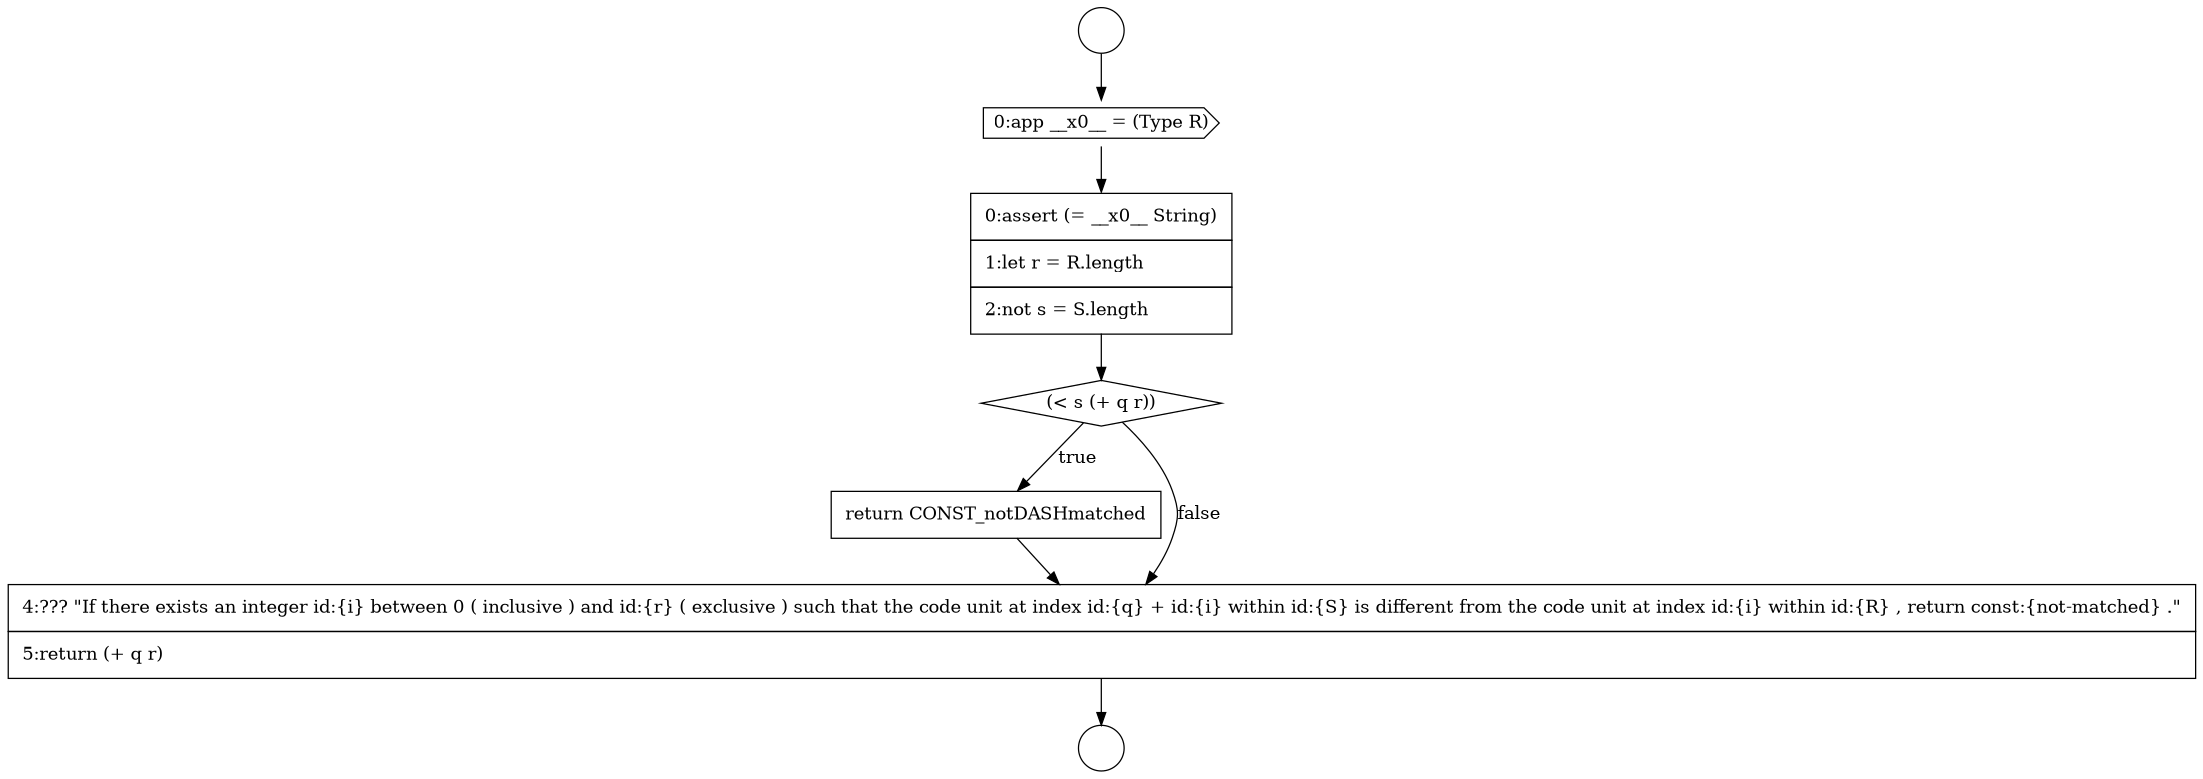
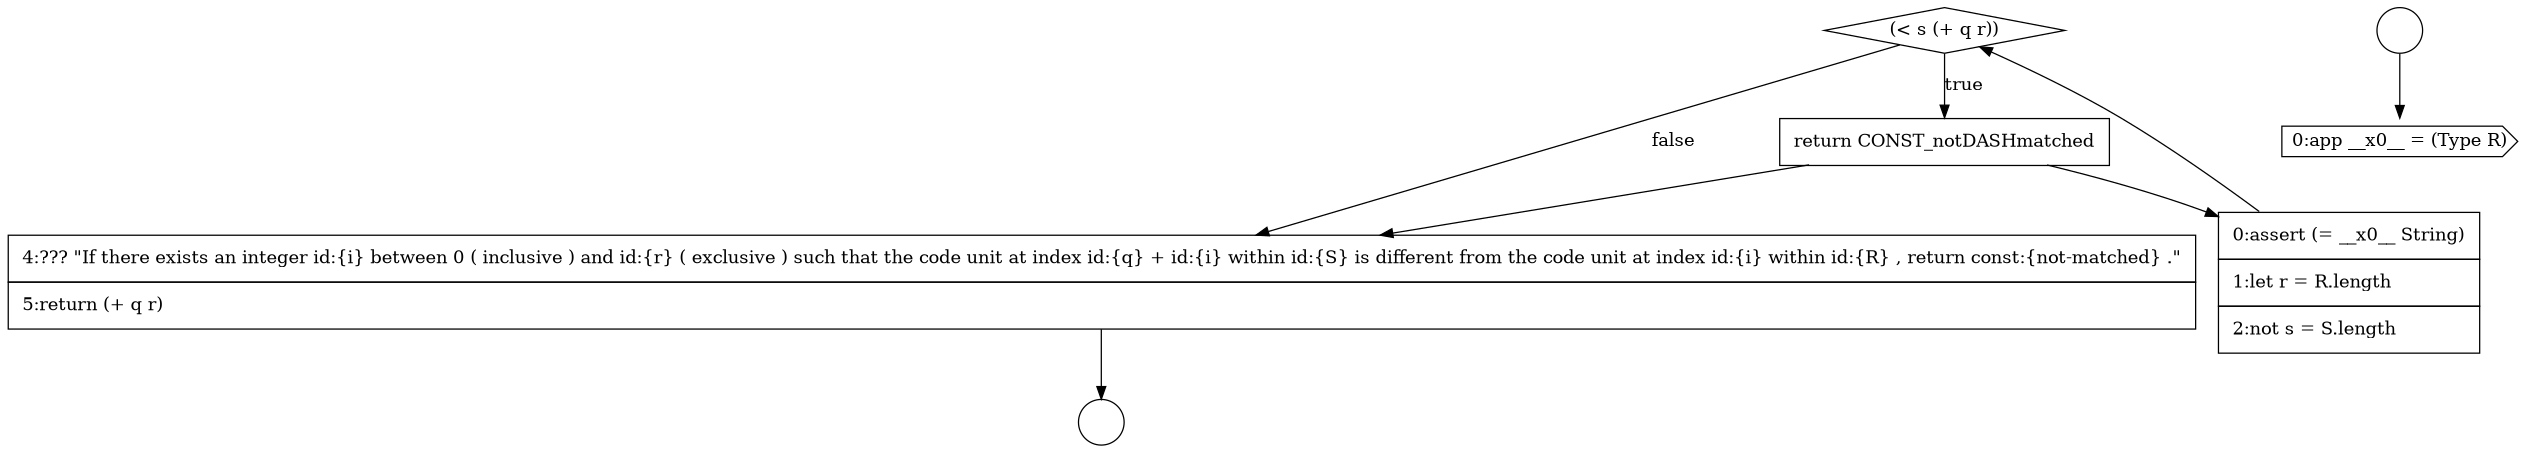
edge "0:app __x0__ = (Type R)" -> "0:assert (= __x0__ String)": now "return CONST_notDASHmatched" -> "0:assert (= __x0__ String)"
